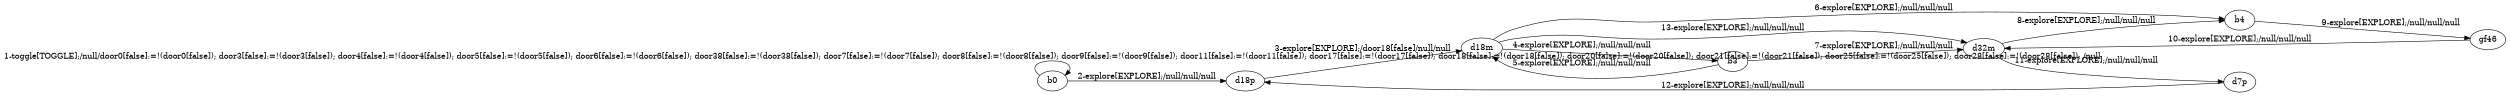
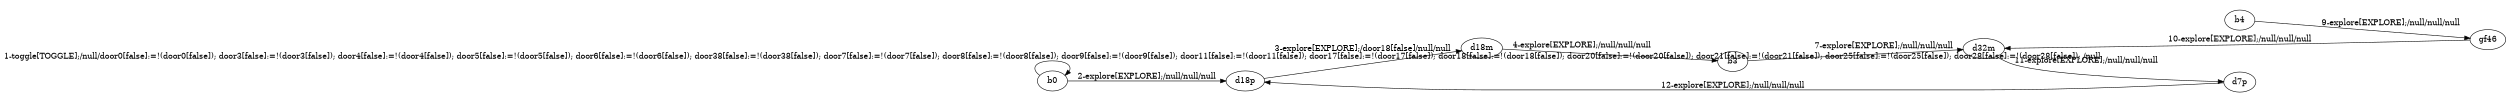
edge "d18m" -> "b4": removed, label "6-explore[EXPLORE];/null/null/null"
edge "d32m" -> "b4": removed, label "8-explore[EXPLORE];/null/null/null"
edge "d18m" -> "d32m": removed, label "13-explore[EXPLORE];/null/null/null"
edge "b3" -> "d18m": removed, label "5-explore[EXPLORE];/null/null/null"
